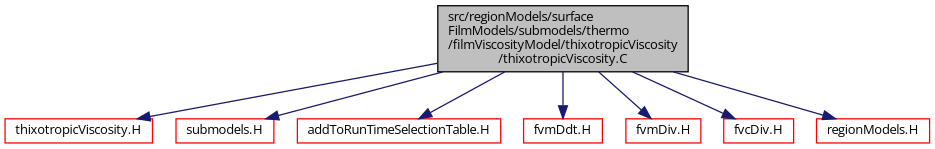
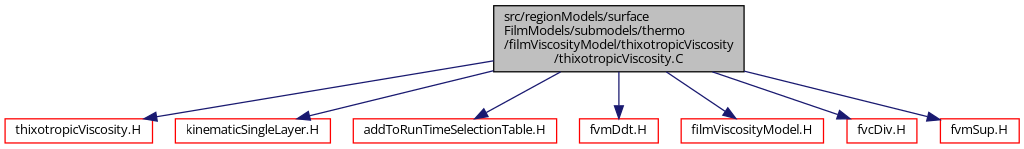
node "submodels.H": label "submodels.H" -> "kinematicSingleLayer.H"
node "fvmDiv.H": label "fvmDiv.H" -> "filmViscosityModel.H"
node "regionModels.H": label "regionModels.H" -> "fvmSup.H"
